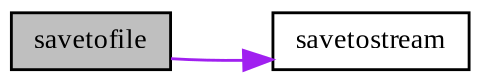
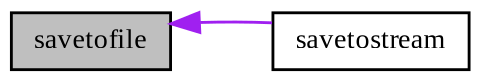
edge "savetofile" -> "savetostream": reversed
